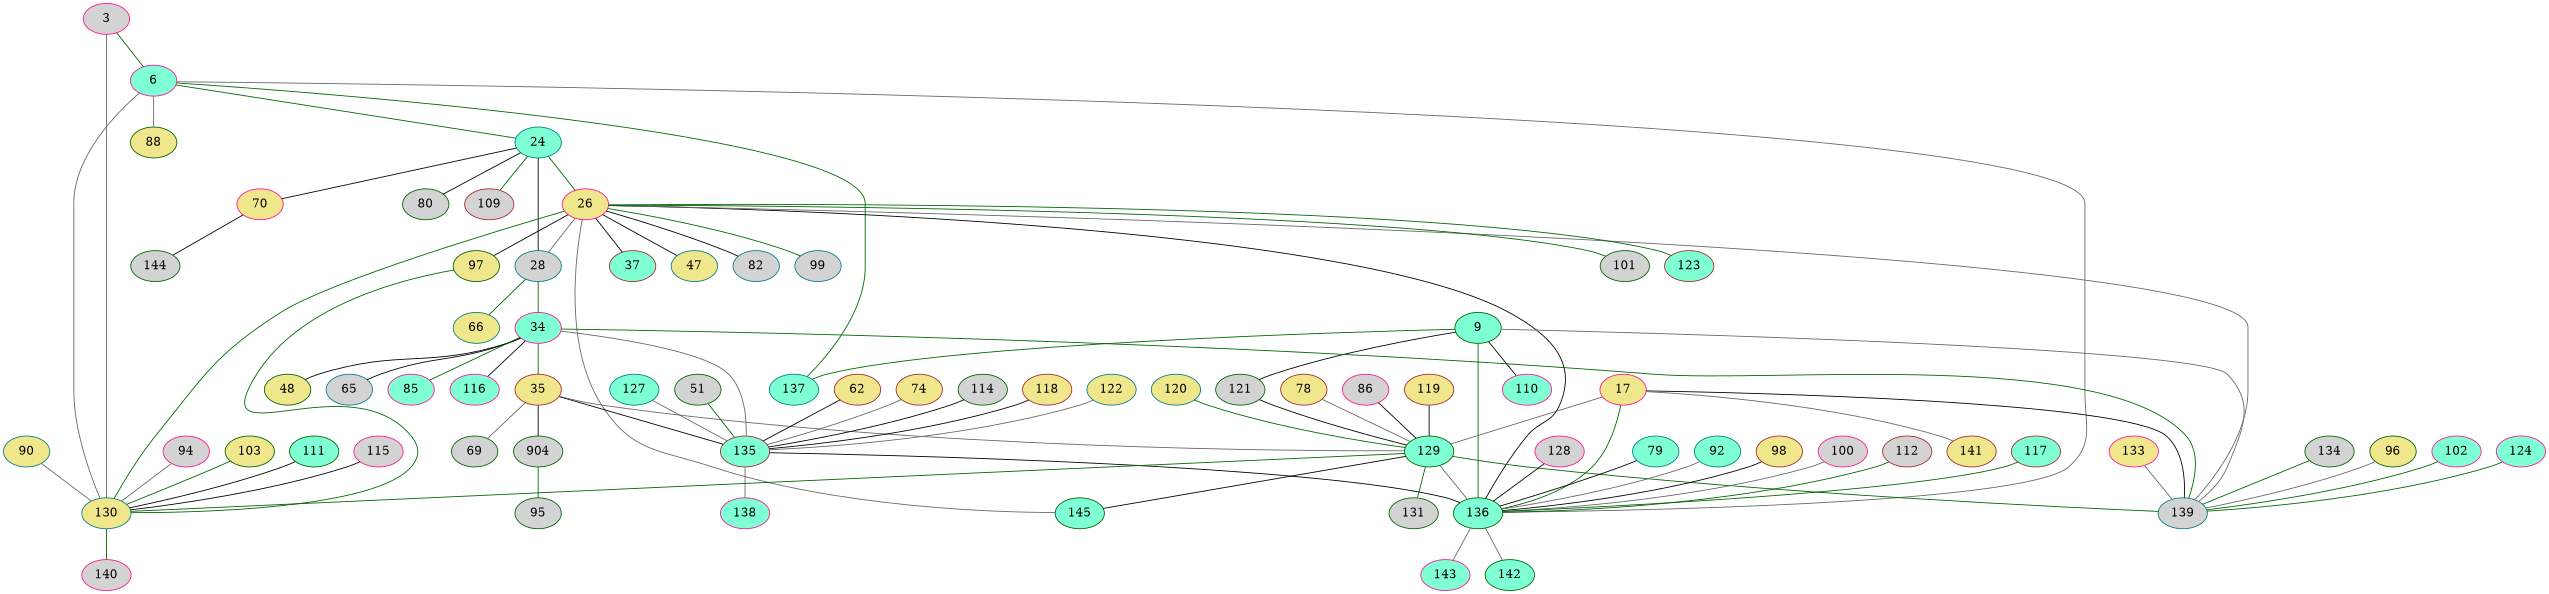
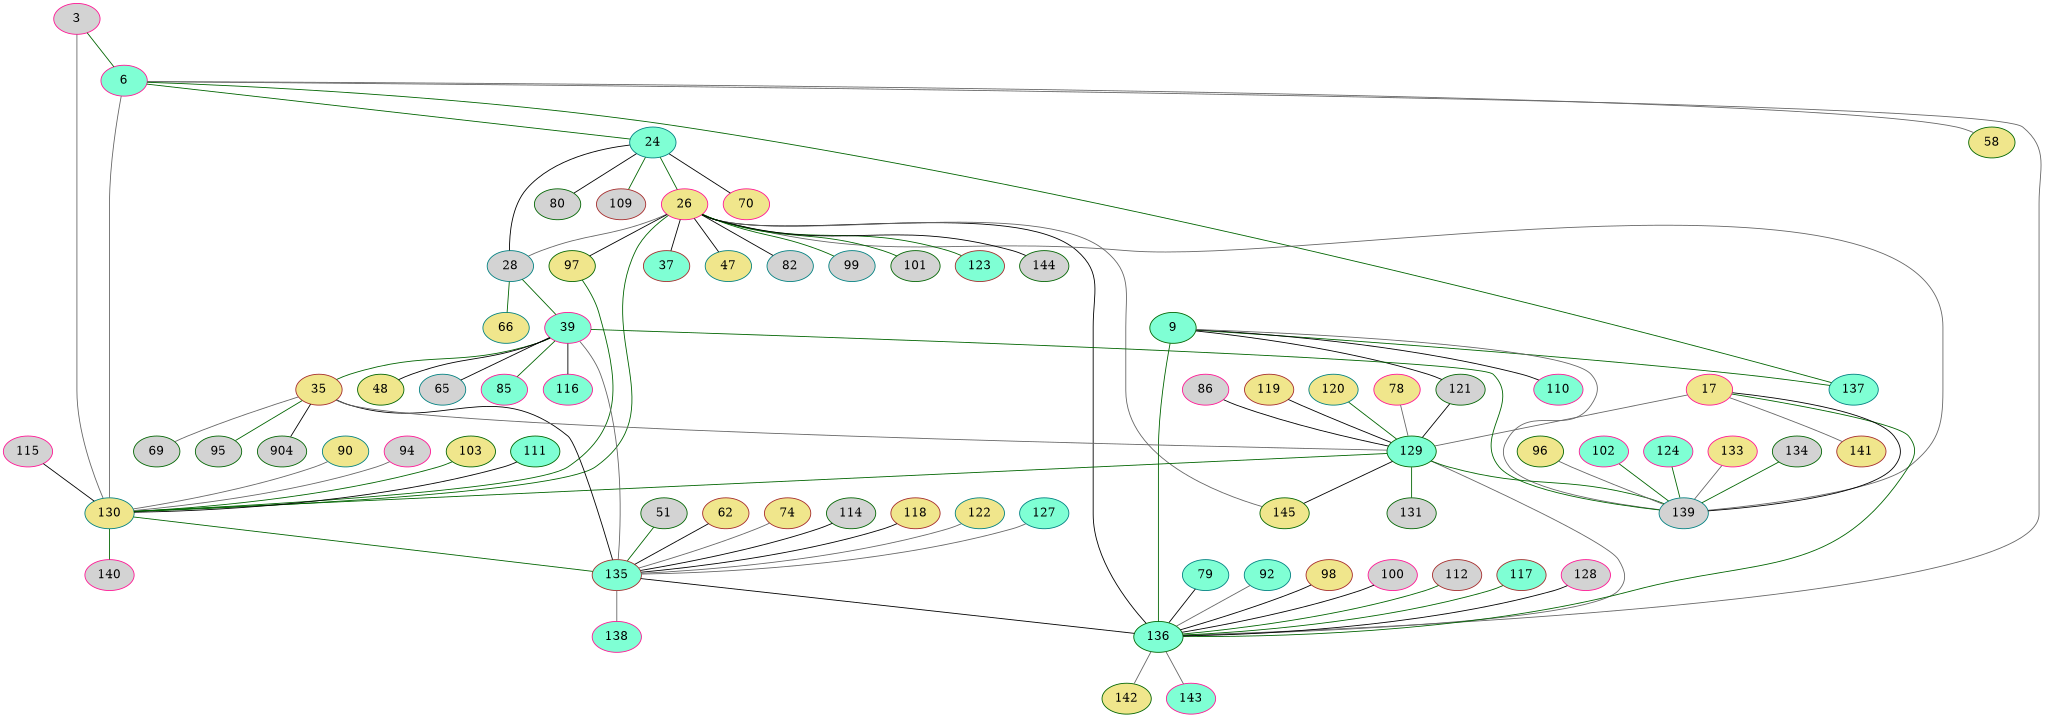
node "88": label "88" -> "58"
edge "70" -- "144": now "26" -- "144"
node "34": label "34" -> "39"
node "78": color brown -> deeppink
edge "904" -- "95": now "35" -- "95"
edge "100" -- "136": color gray40 -> black
node "145": fillcolor aquamarine -> khaki
edge "130" -- "135": added
node "142": fillcolor aquamarine -> khaki
